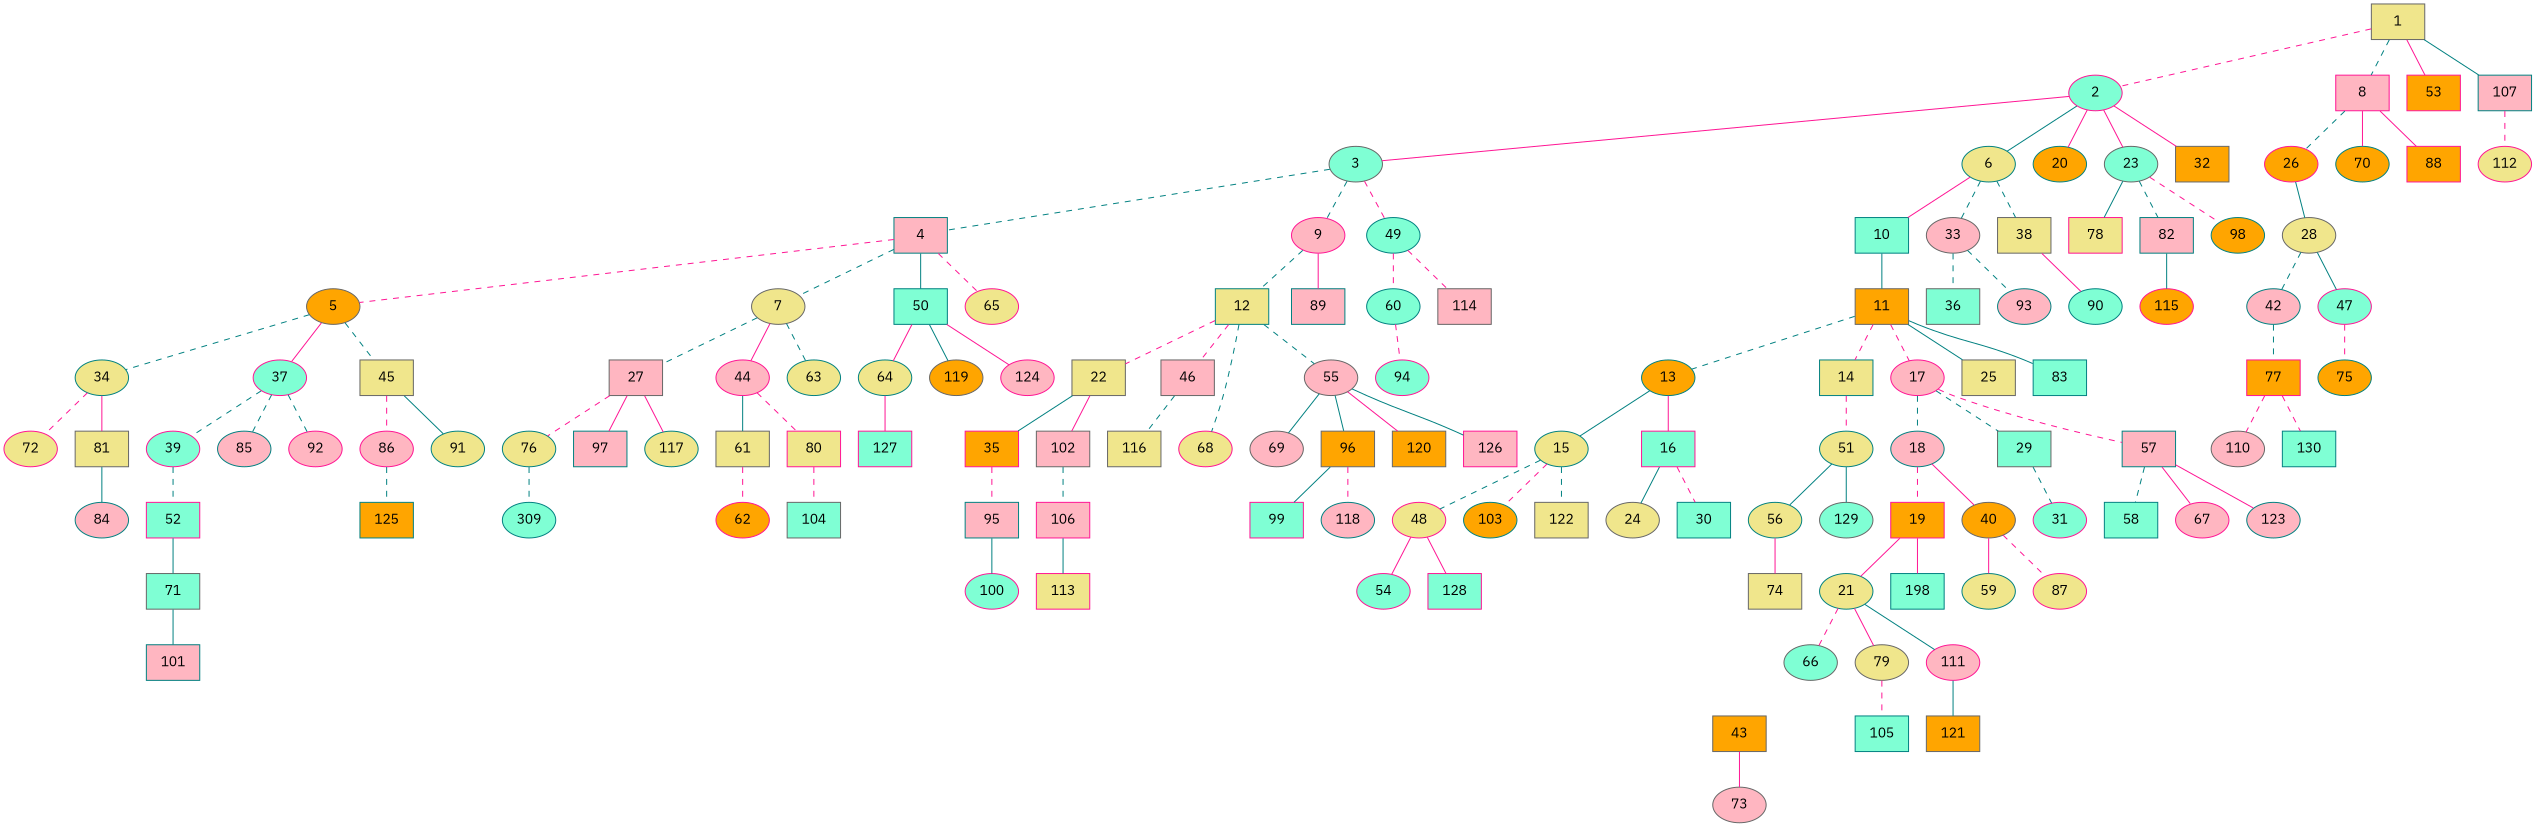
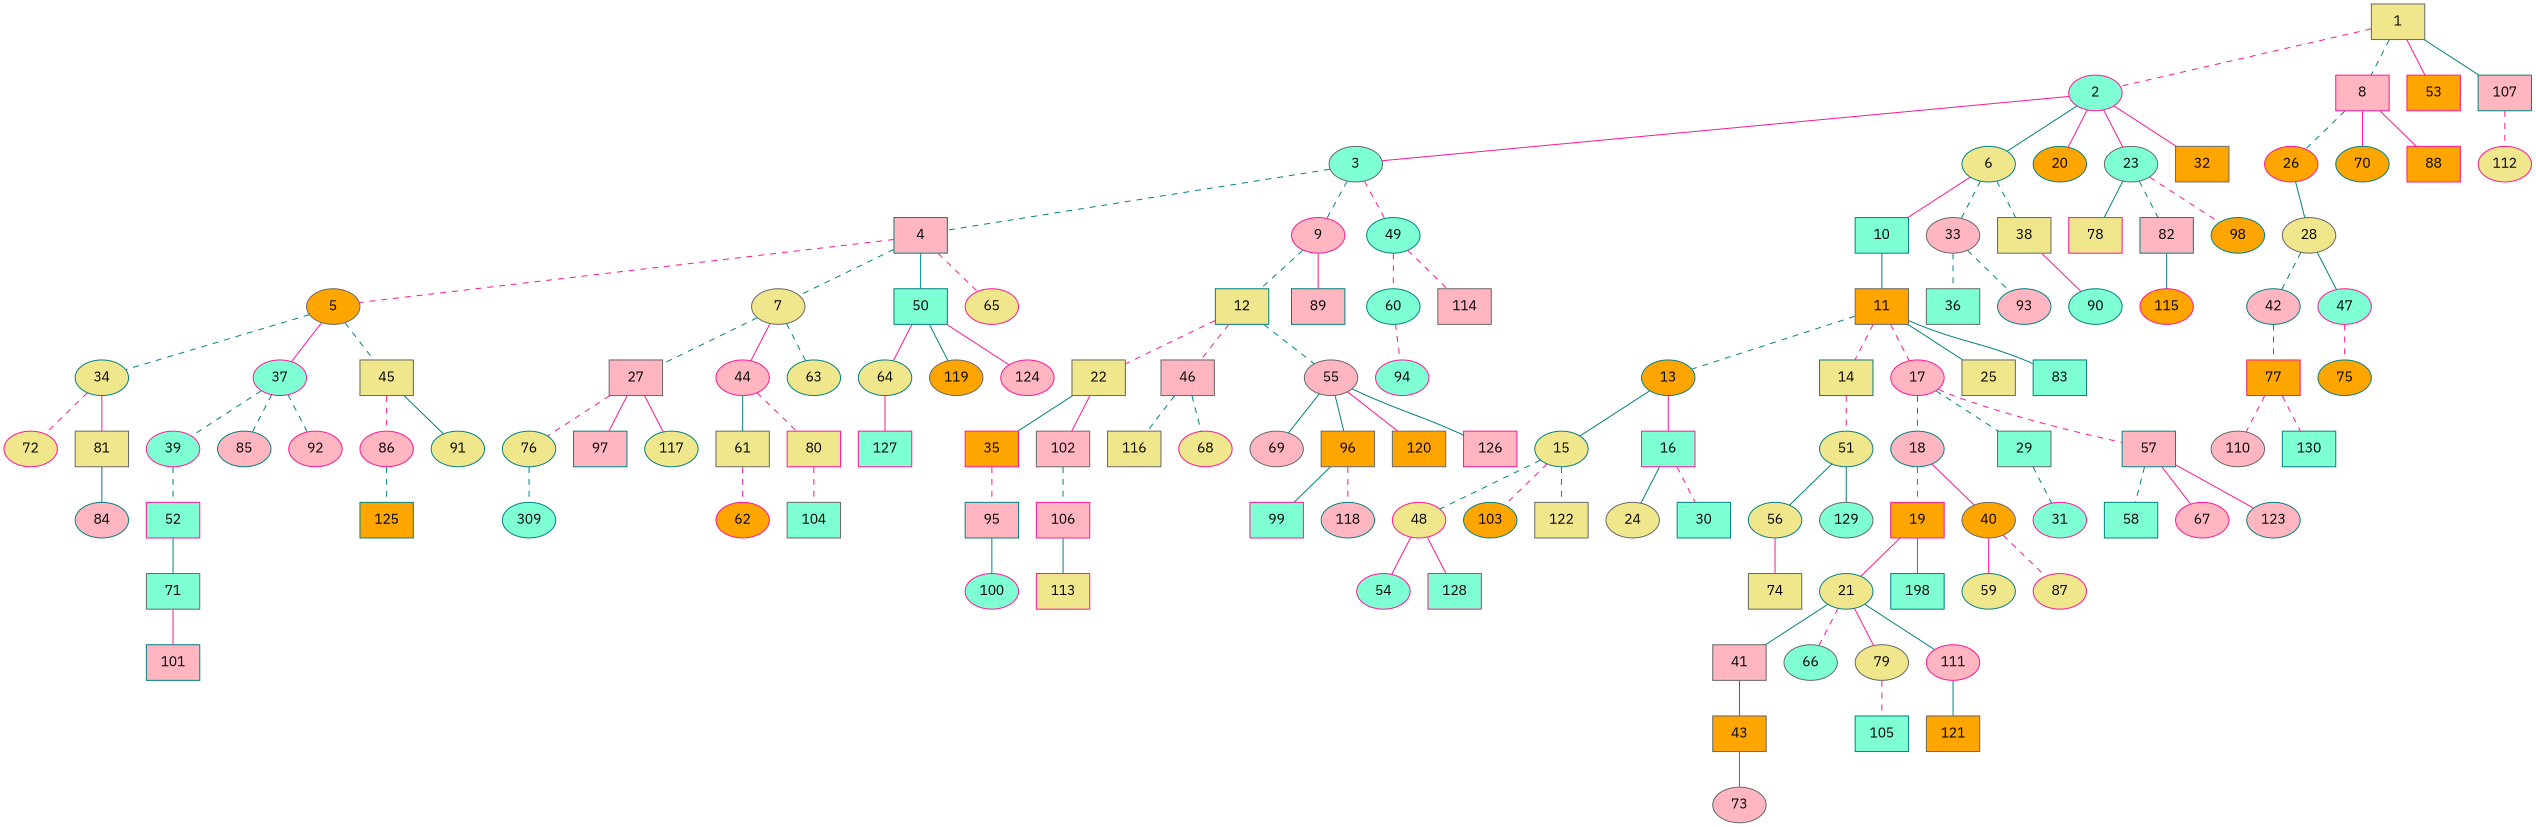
edge "12" -- "68": now "46" -- "68"
edge "71" -- "101": color teal -> deeppink
node "41": added
